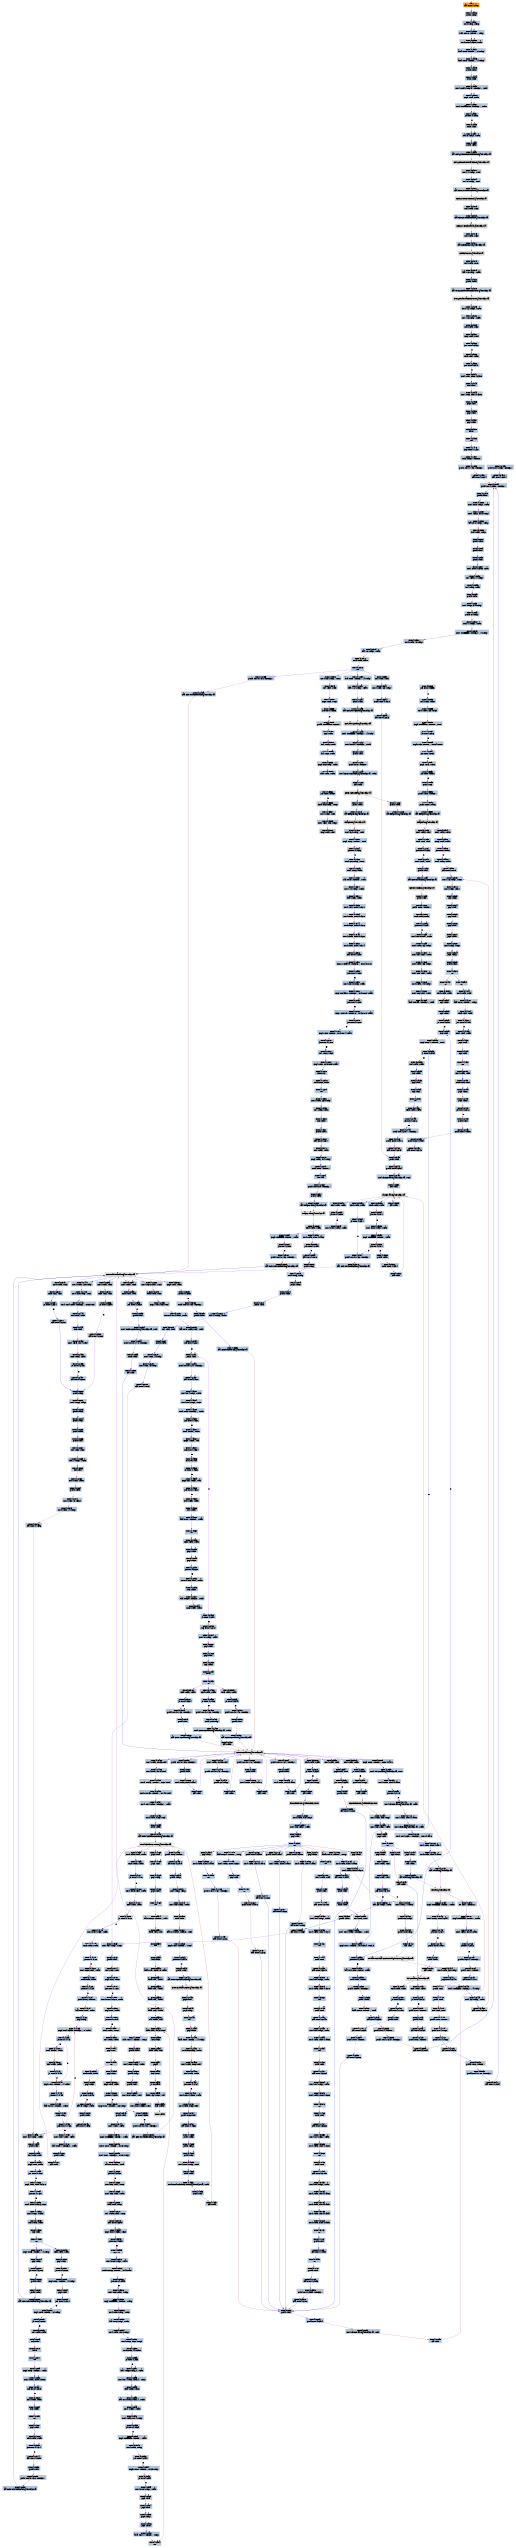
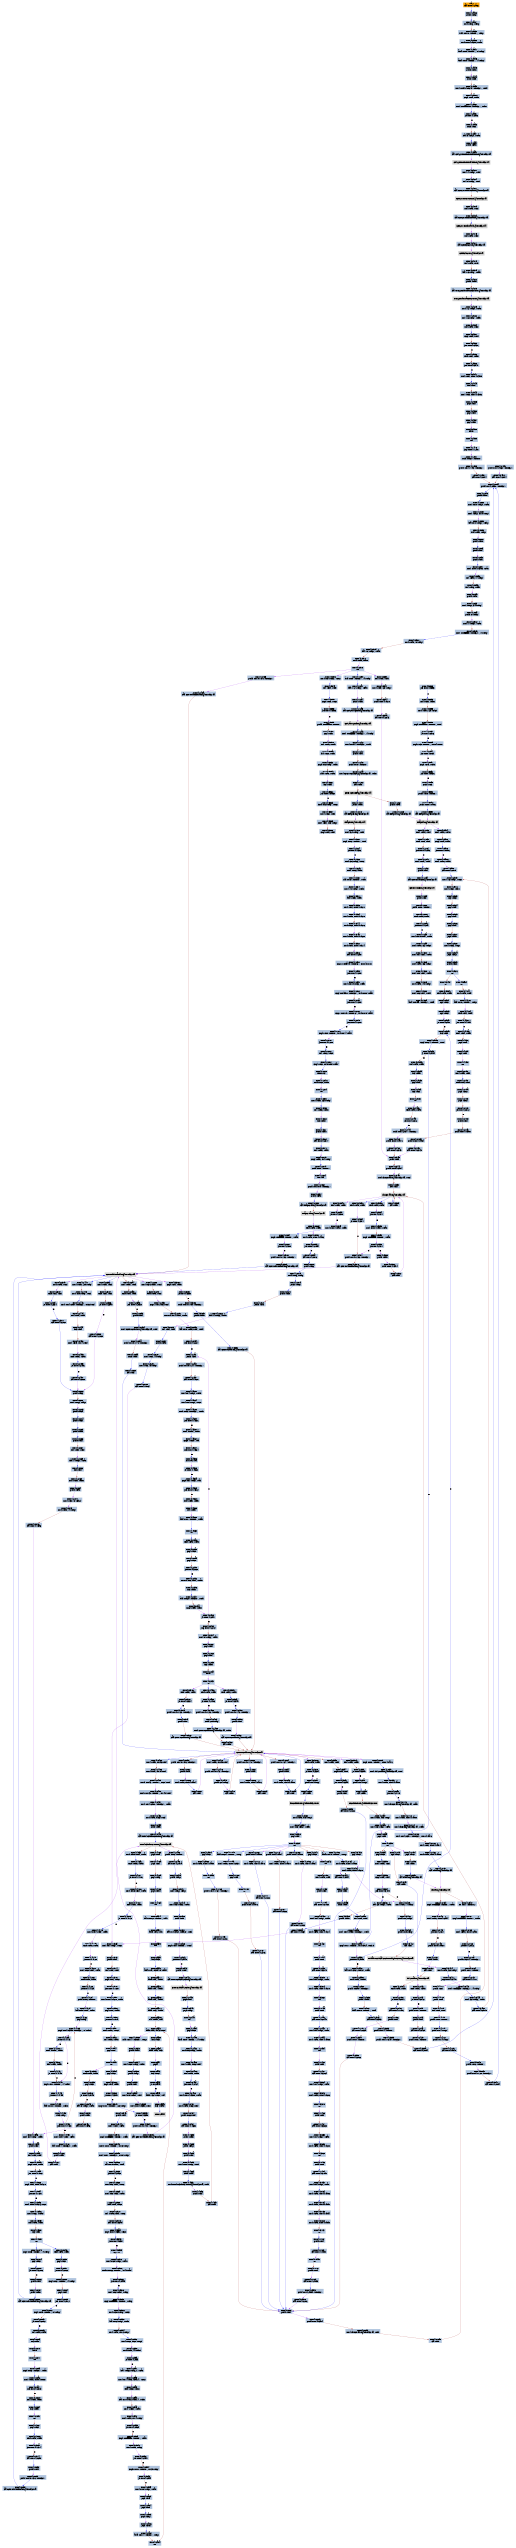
node "0x00415e61 incl %eax": added
